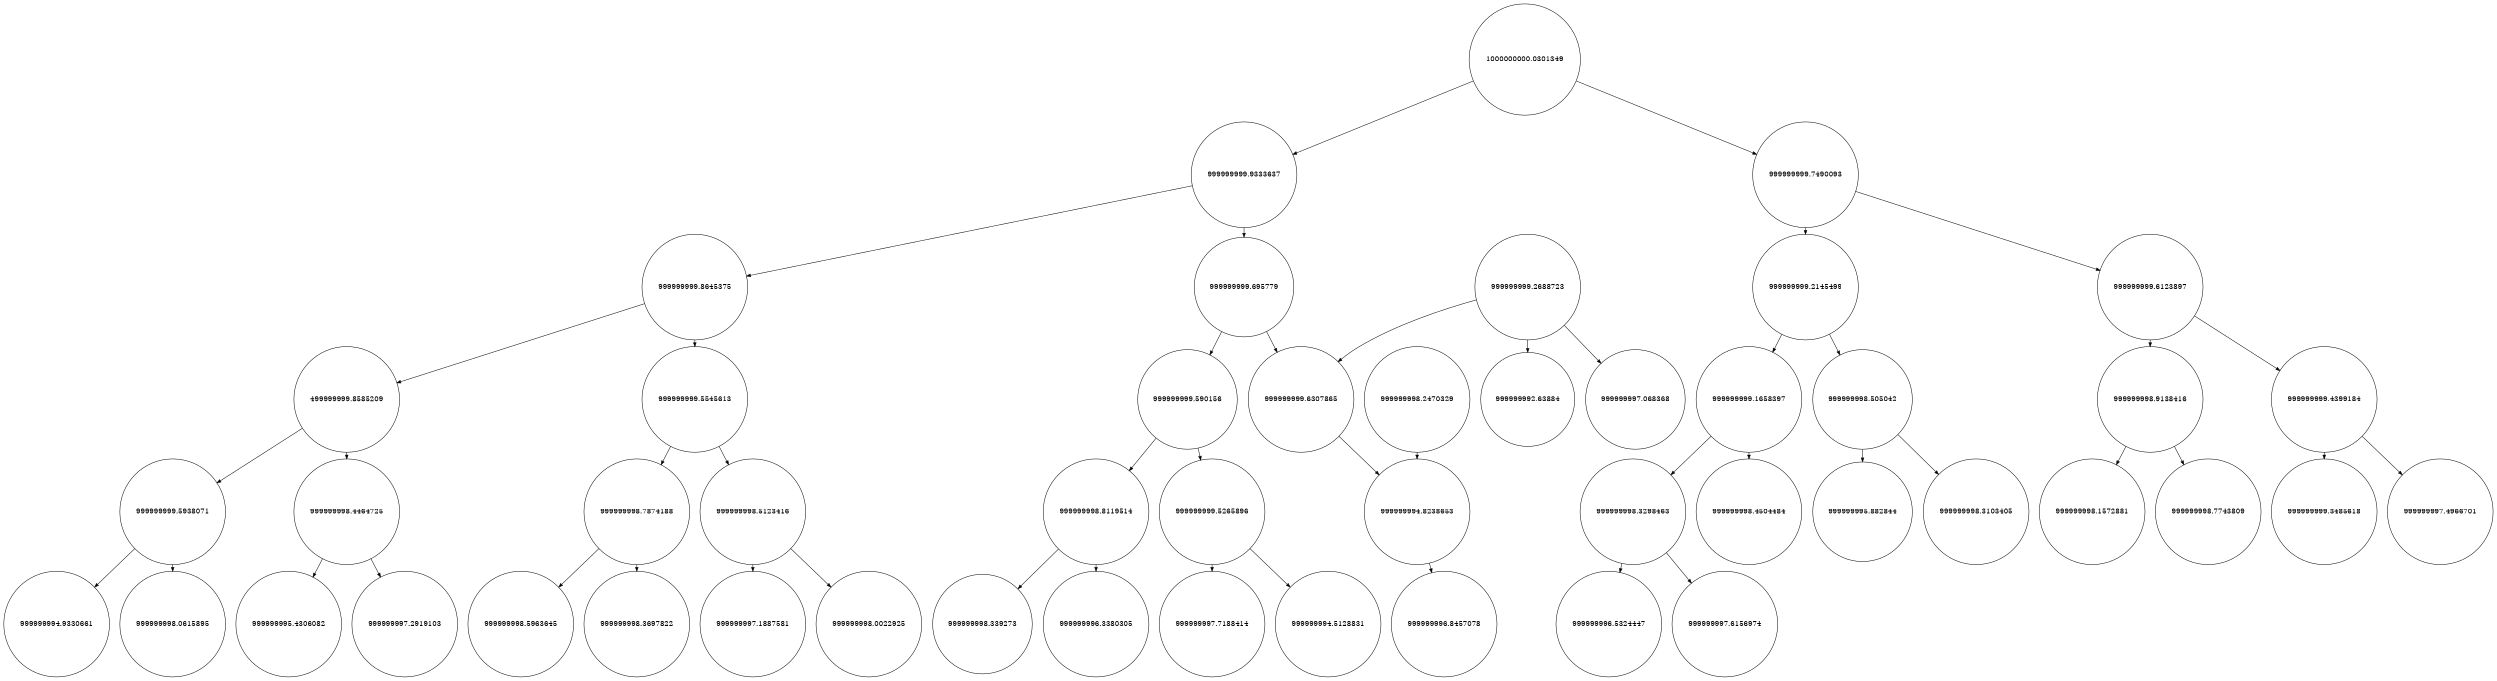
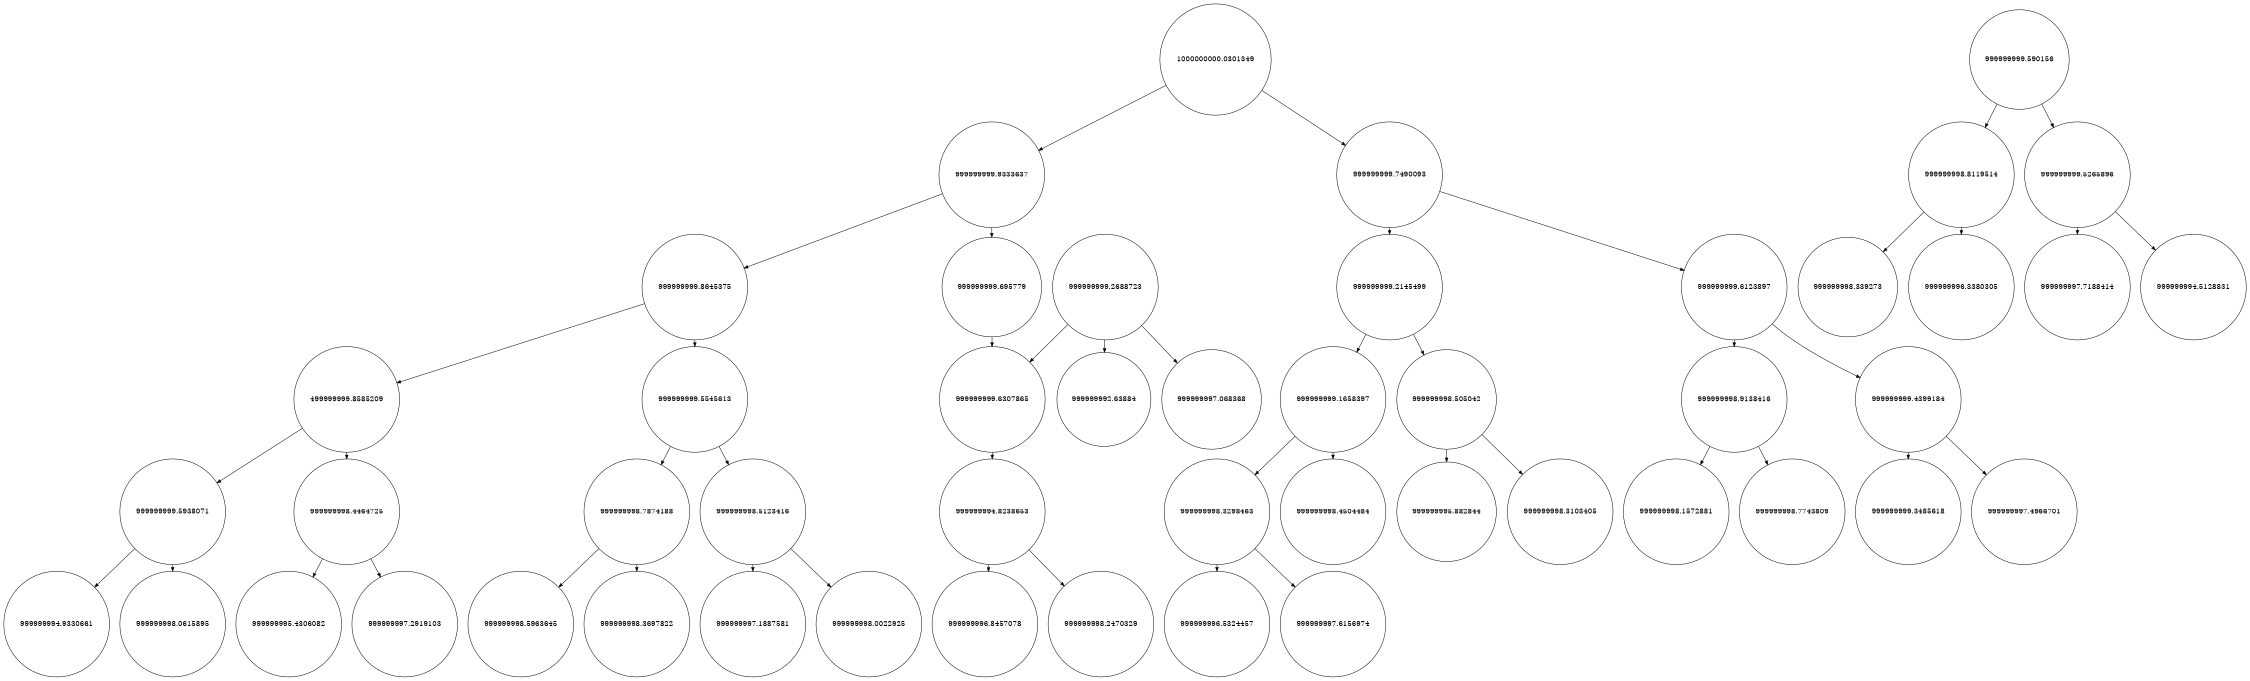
edge "999999999.695779" -> "999999999.590156": removed
edge "999999998.2470329" -> "999999994.8238653": reversed
node "999999996.5324447": label "999999996.5324447" -> "999999996.5324457"
